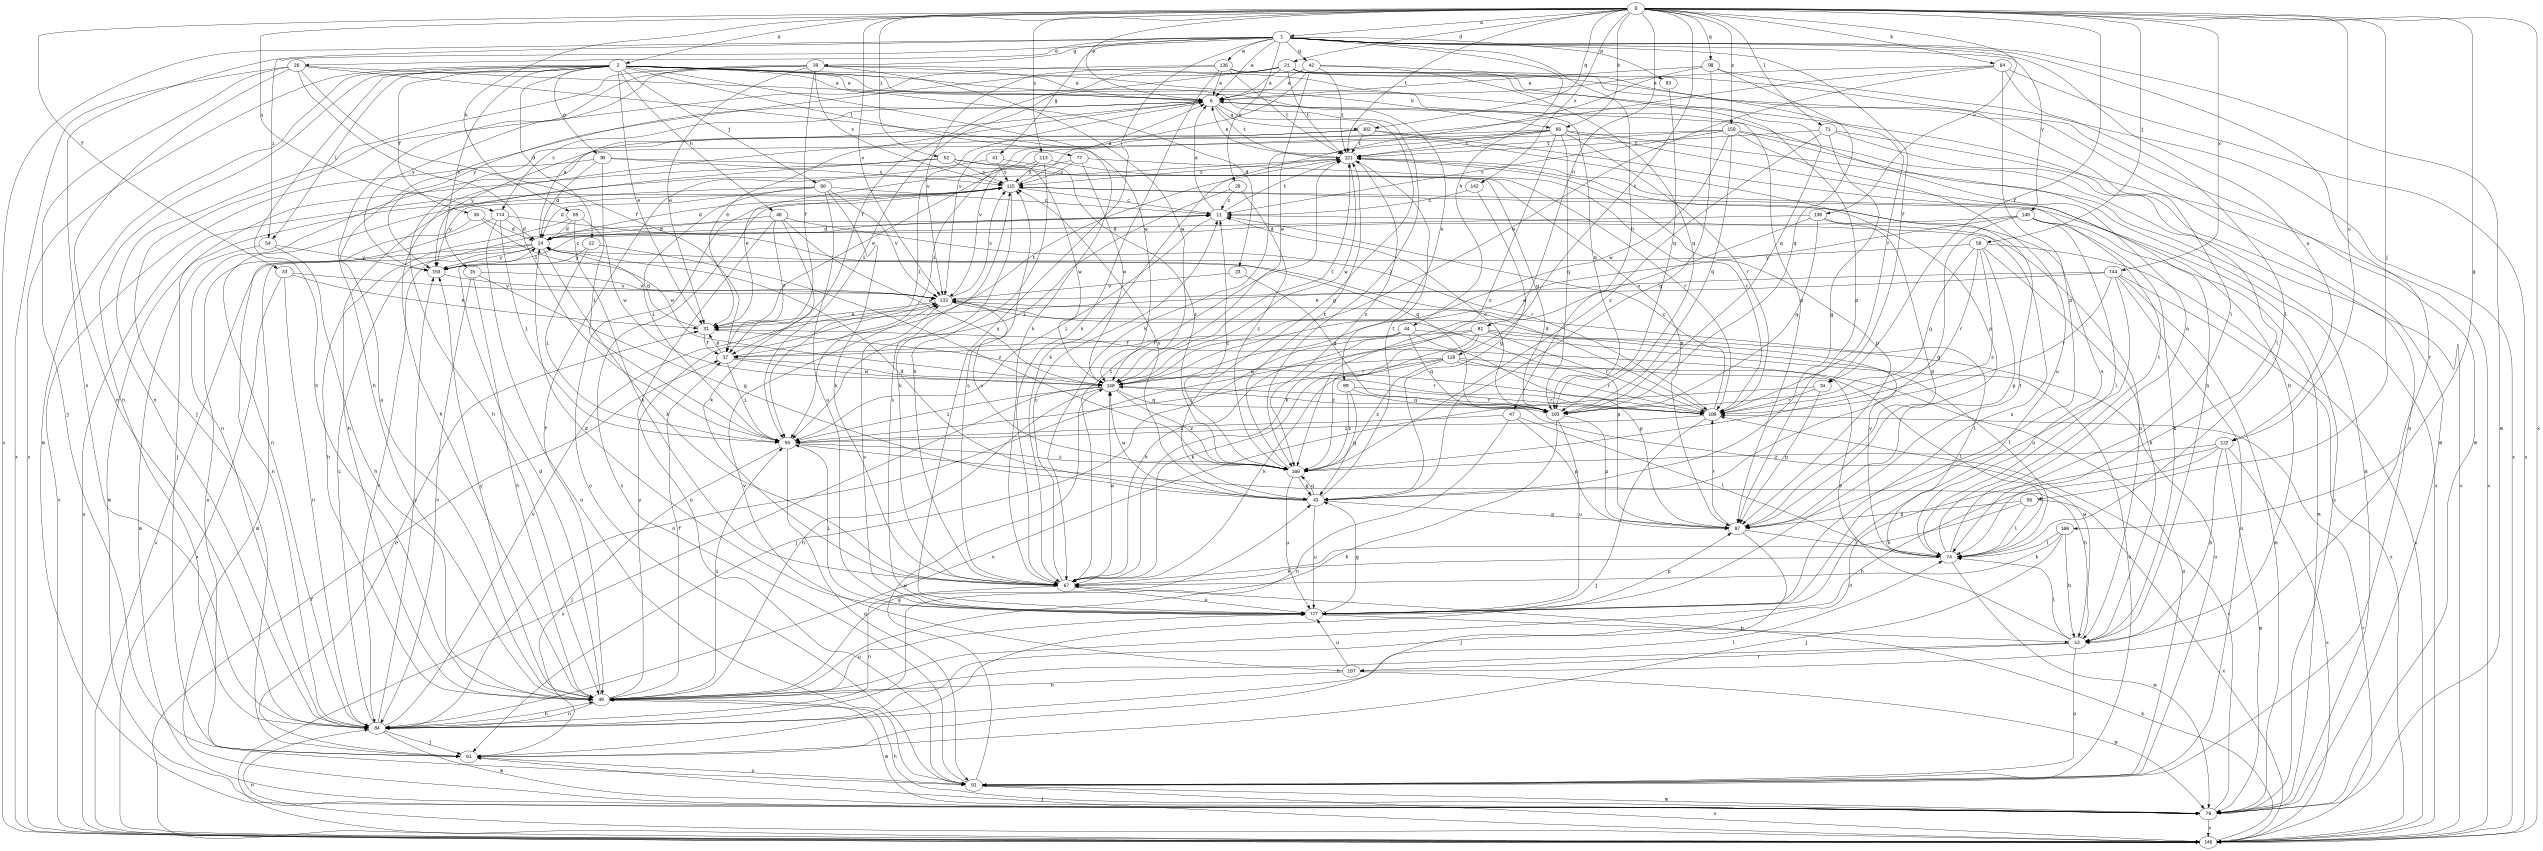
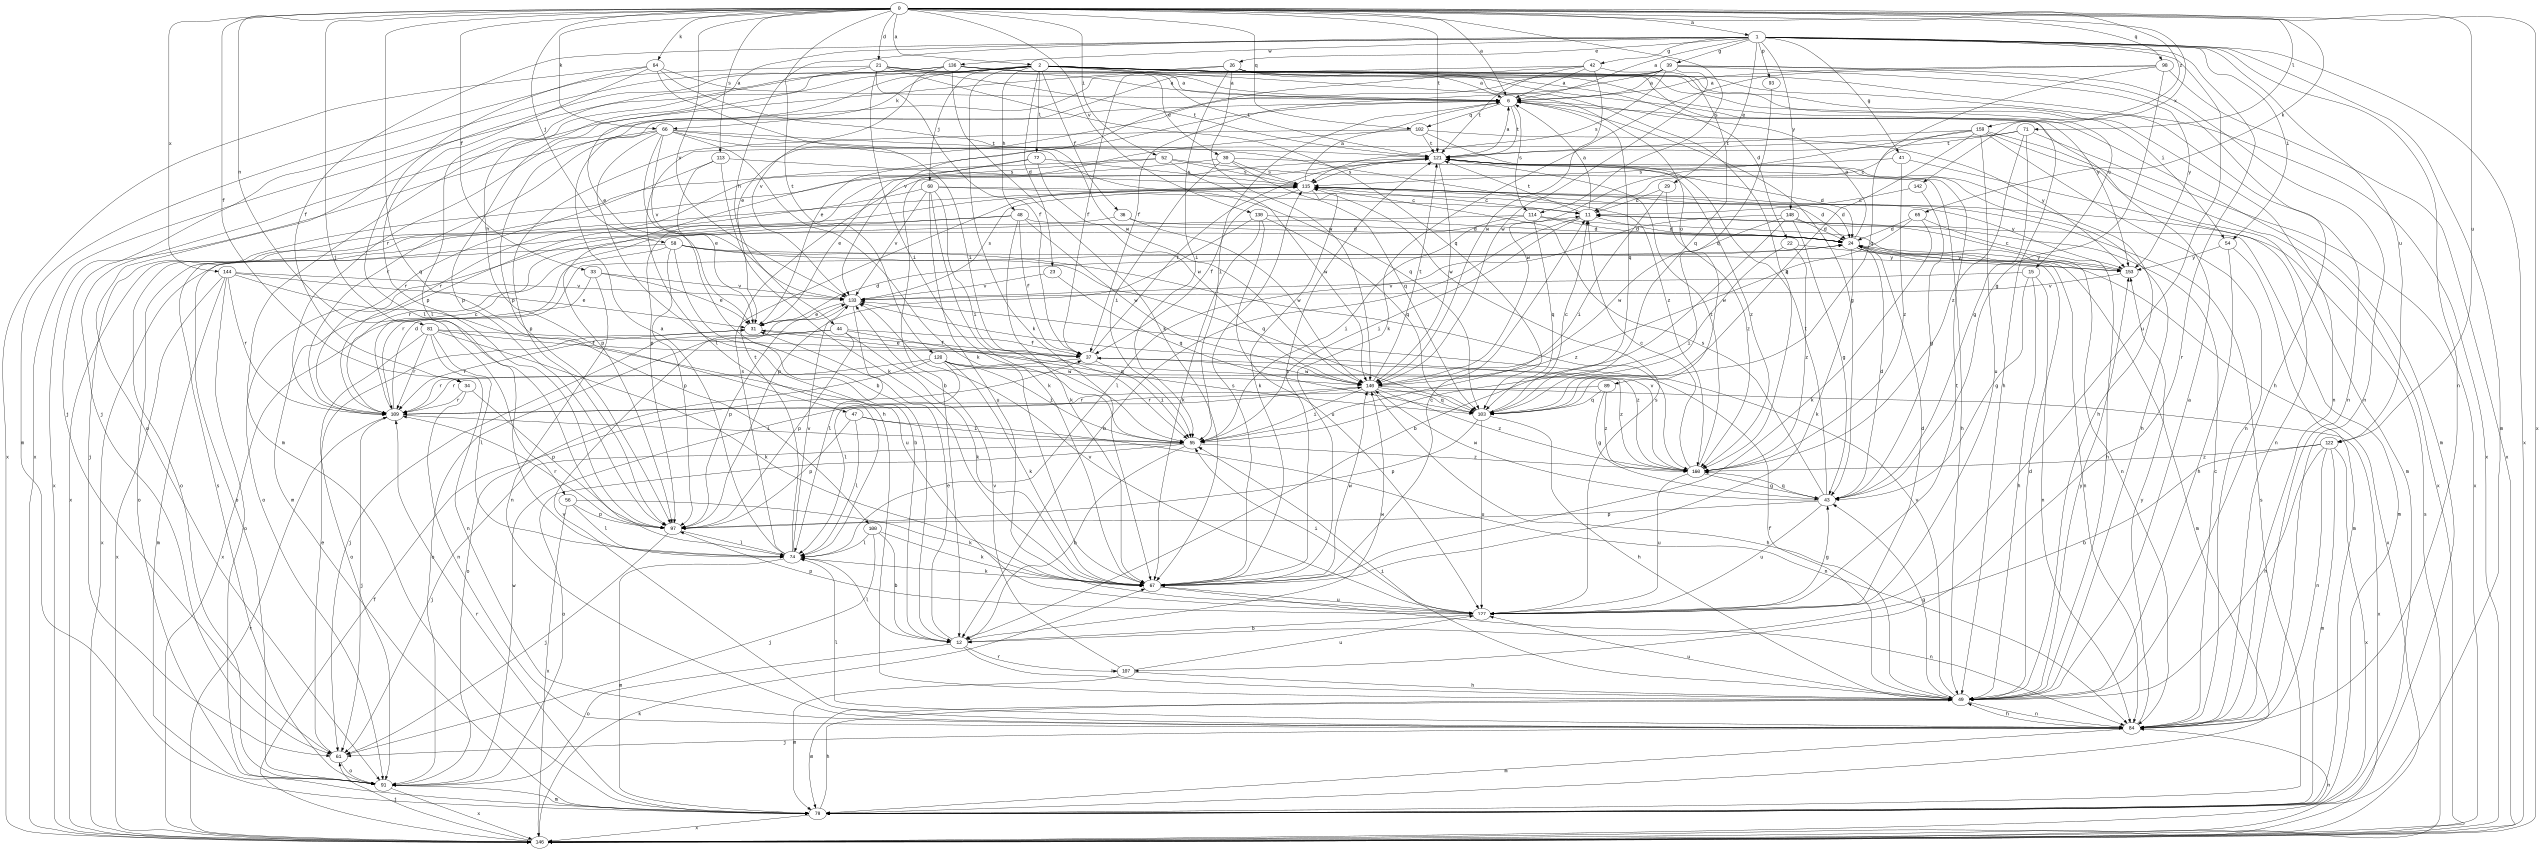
edge "115" -> "37": added, label "f"
edge "121" -> "49": label "f" -> "h"
